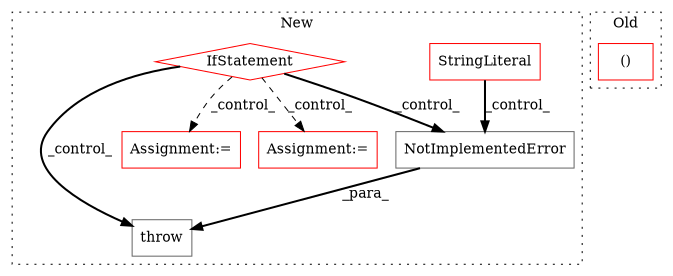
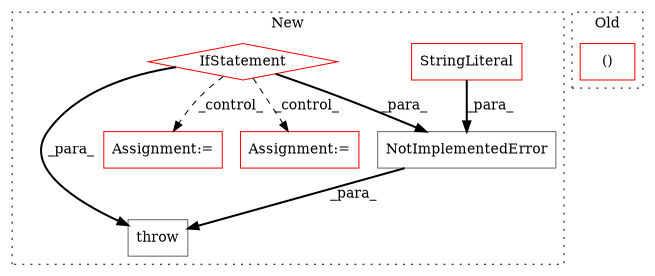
edge "IfStatement" -> "NotImplementedError": label "_control_" -> "_para_"
edge "StringLiteral" -> "NotImplementedError": label "_control_" -> "_para_"
edge "IfStatement" -> "throw": label "_control_" -> "_para_"
